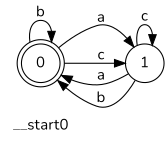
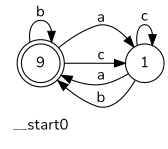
node "0": label "0" -> "9"
